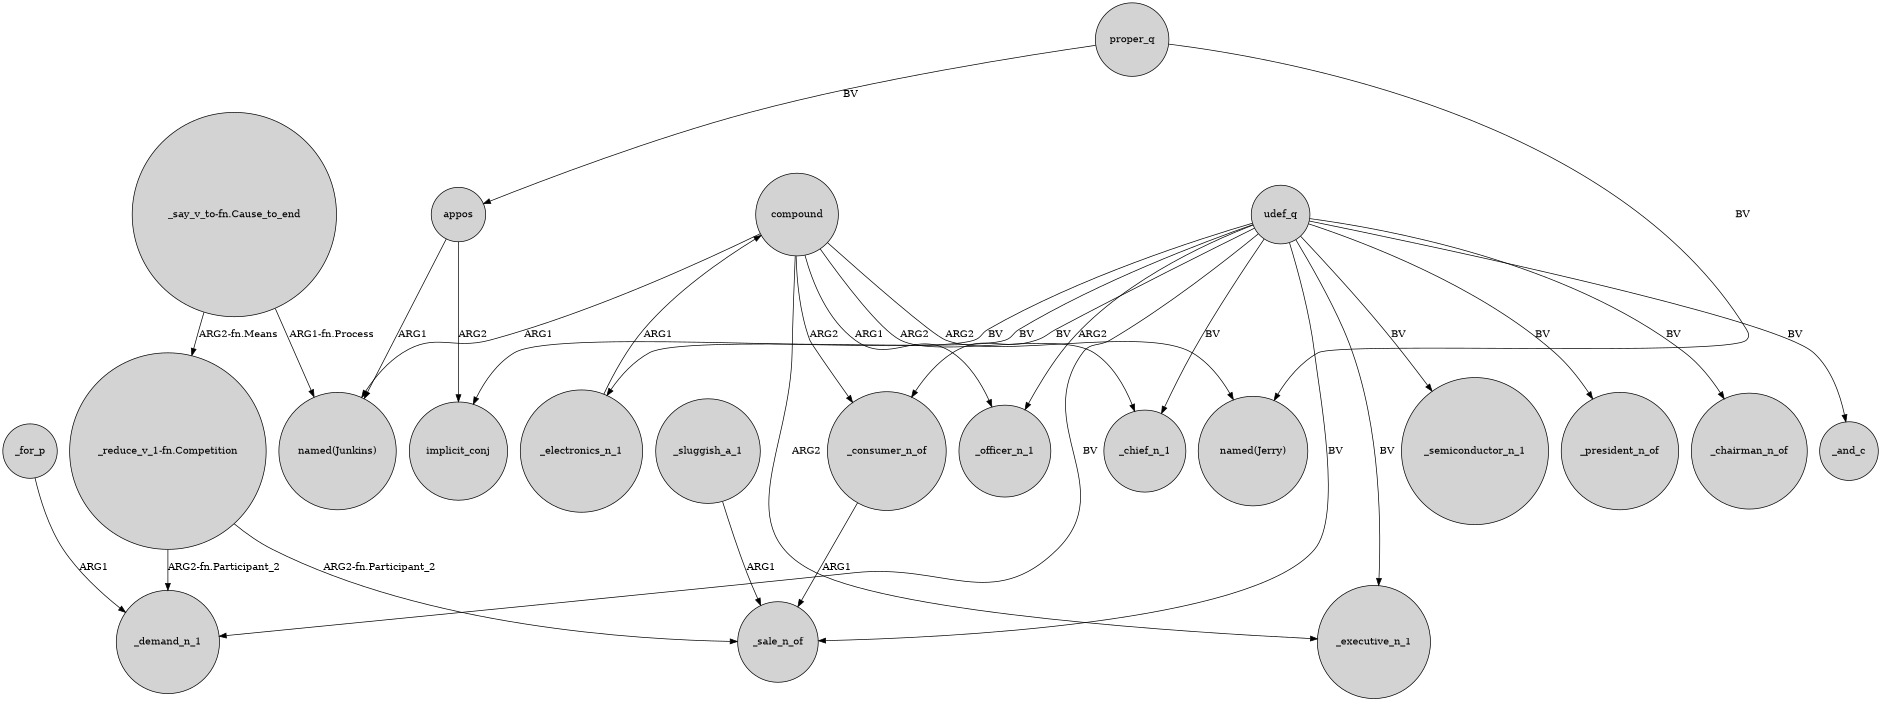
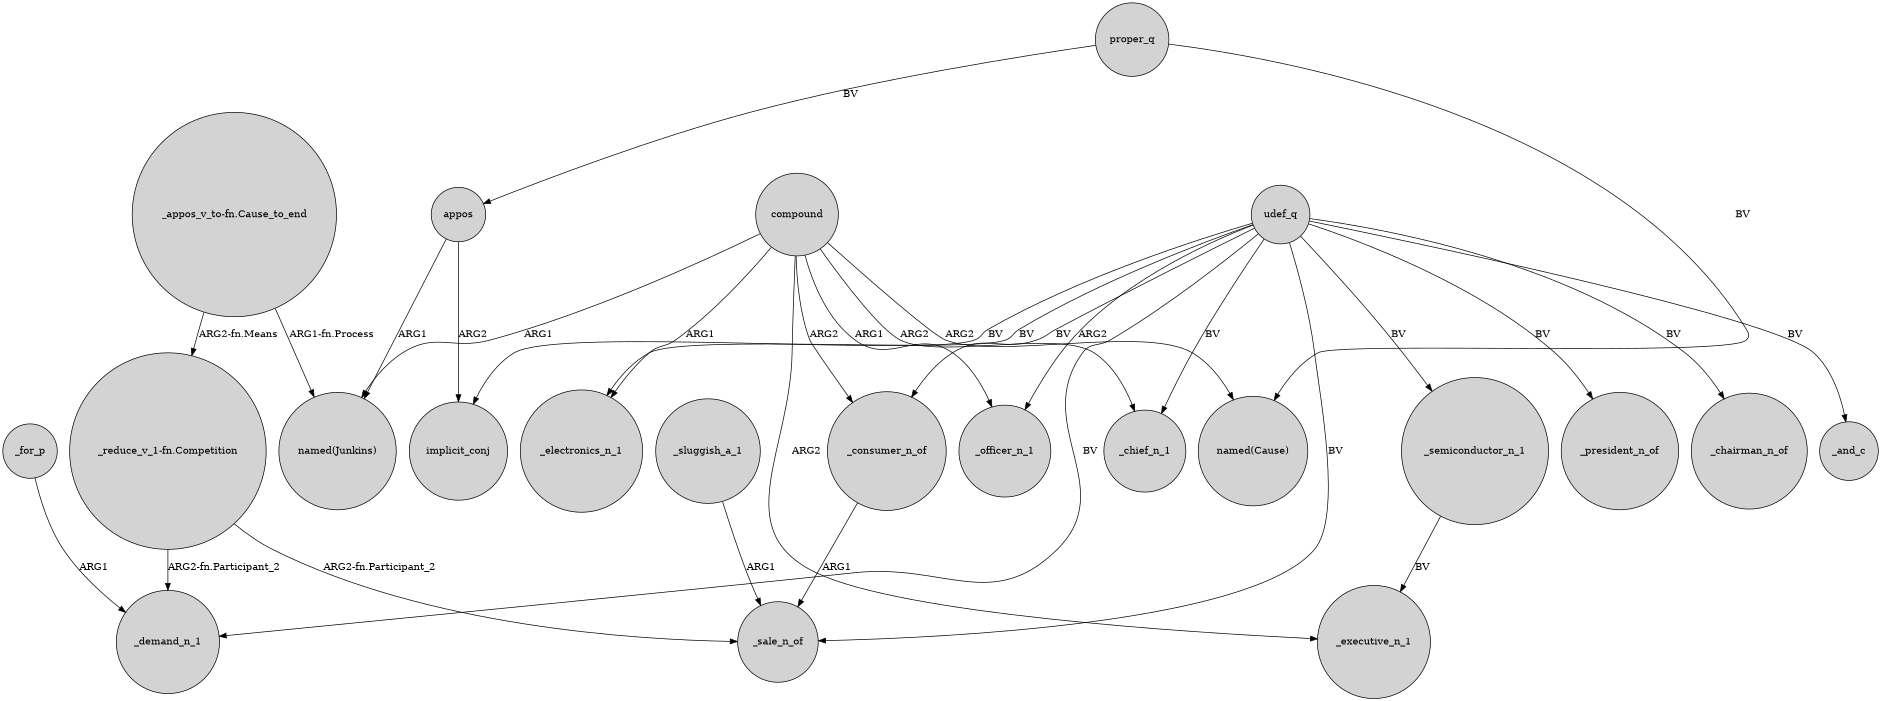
node "_say_v_to-fn.Cause_to_end": label "_say_v_to-fn.Cause_to_end" -> "_appos_v_to-fn.Cause_to_end"
edge "_electronics_n_1" -> "compound": reversed
edge "udef_q" -> "_executive_n_1": now "_semiconductor_n_1" -> "_executive_n_1"
node "named(Jerry)": label "named(Jerry)" -> "named(Cause)"
